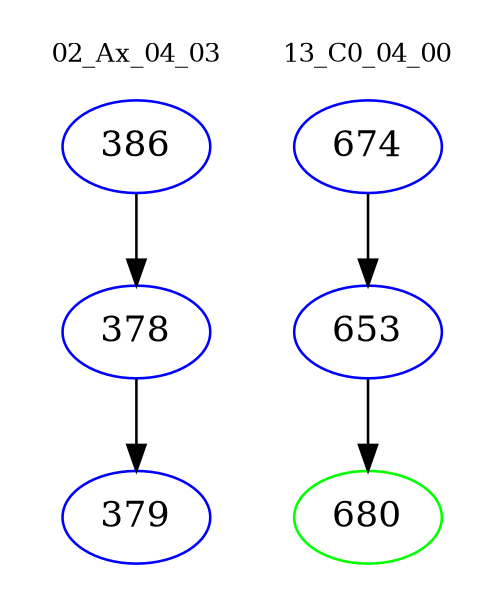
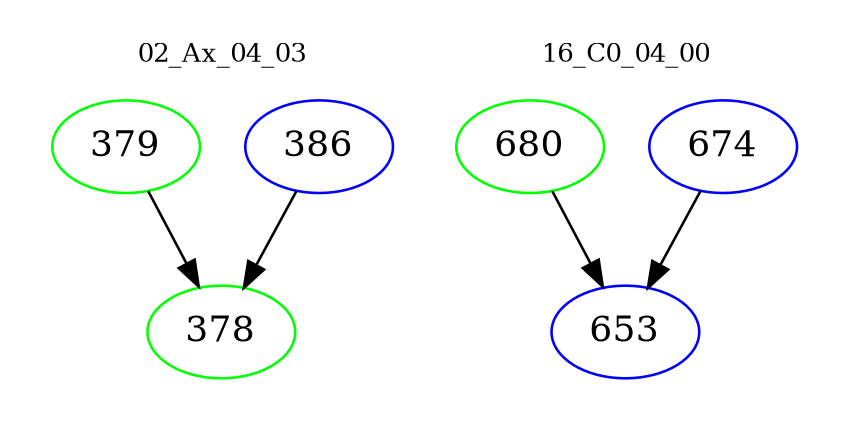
cluster "13_C0_04_00": label "13_C0_04_00" -> "16_C0_04_00"
node "378": color blue -> green
edge "378" -> "379": reversed
edge "653" -> "680": reversed
node "379": color blue -> green
